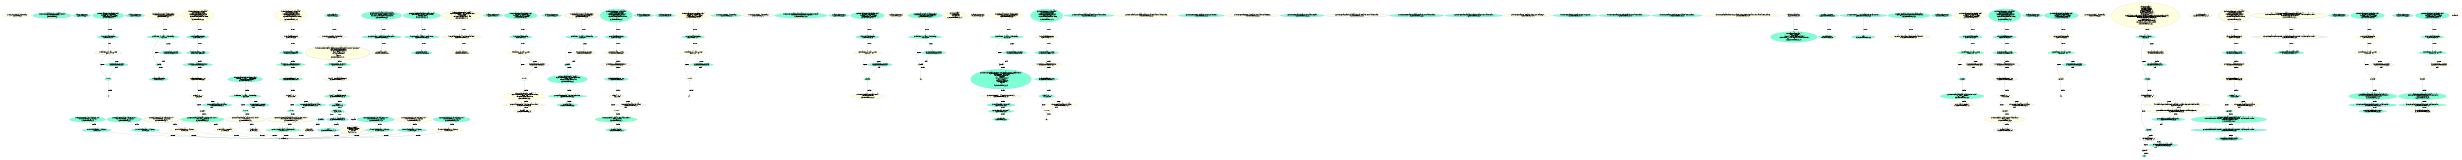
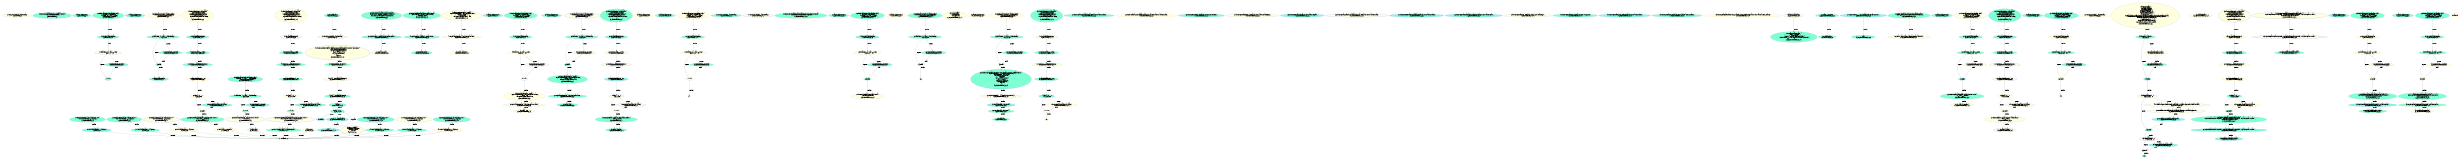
node "89_ address winner_tmstmp38; 523-new_variable-90-90": fillcolor aquamarine -> lightyellow
edge "290_ if_startTime + (5 * 1 days) == _vtime 1851-if-291-292" -> "290_ end_if": added, label "neg_next"
node "75": removed
edge "146_ end_loop" -> "149_ return out; 899-return-150-150": removed, label "next_line"
